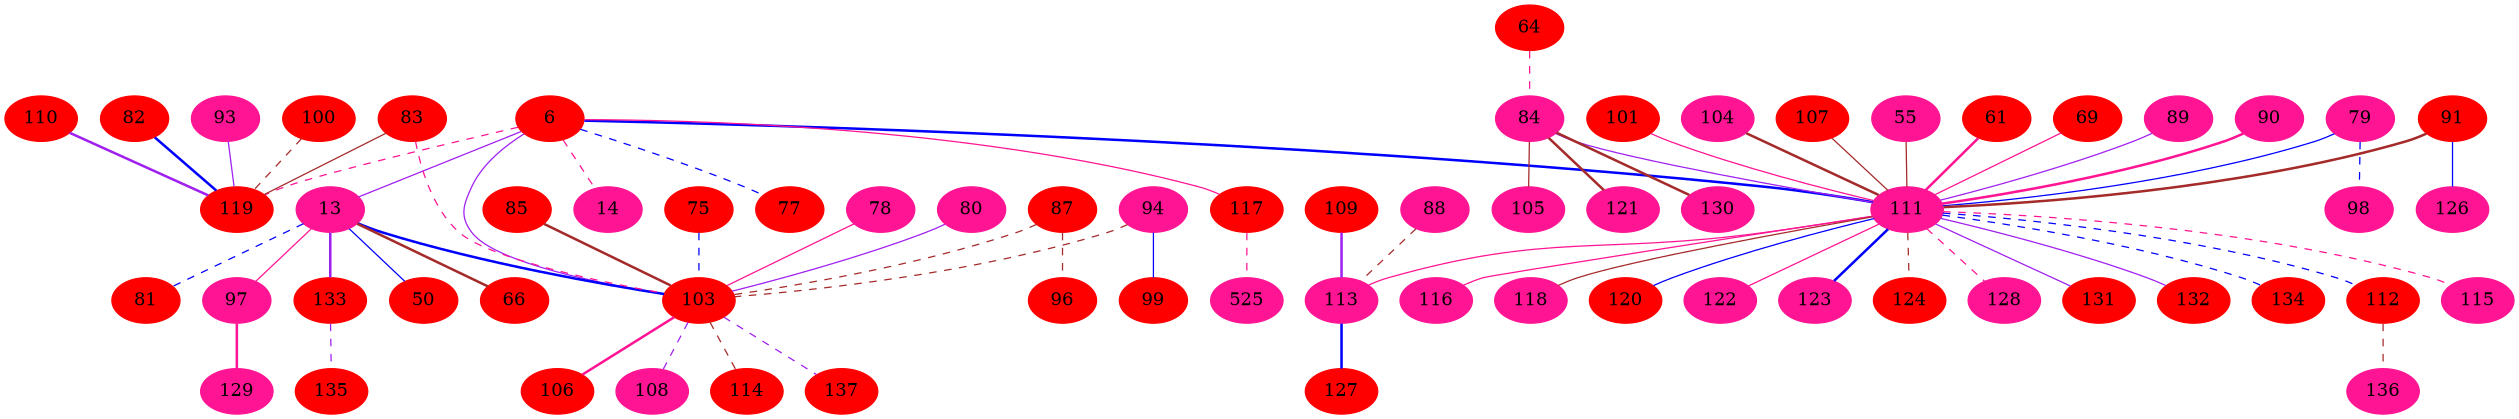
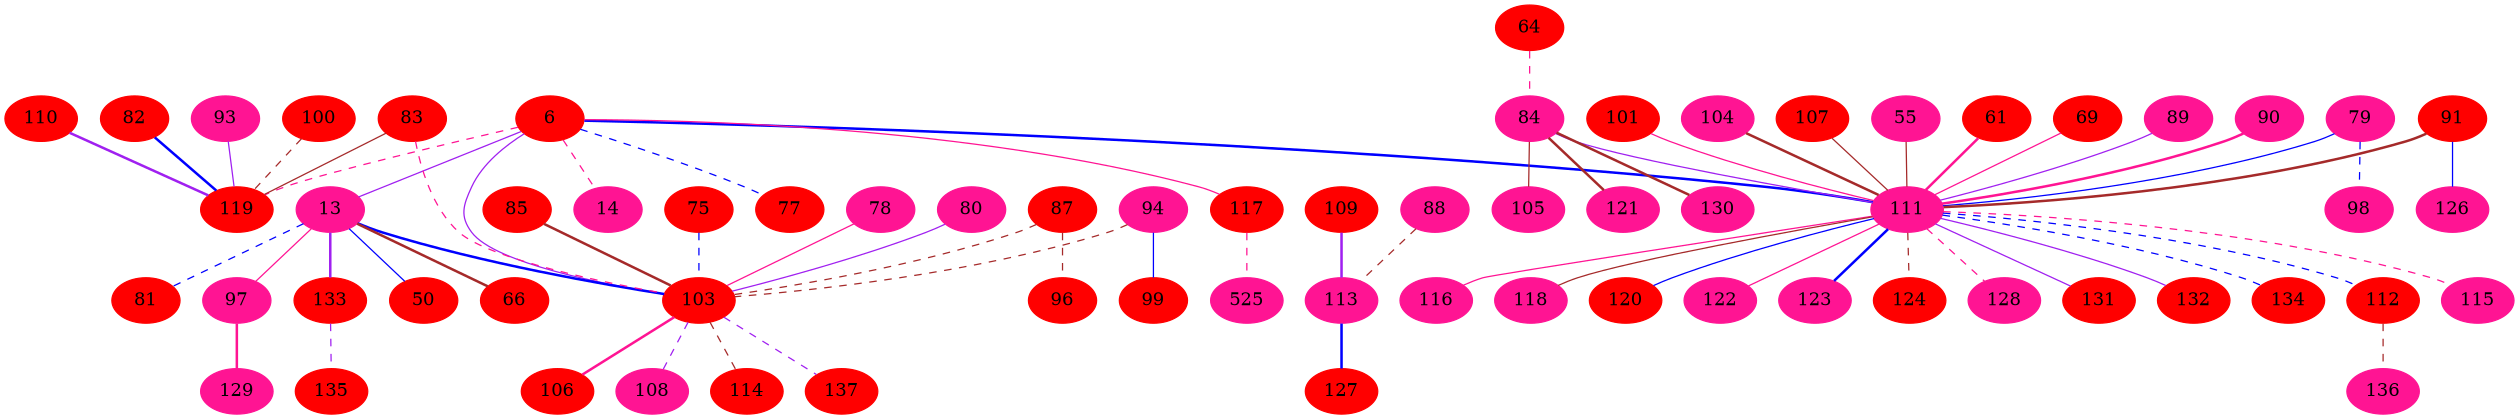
edge "111" -- "113": removed
